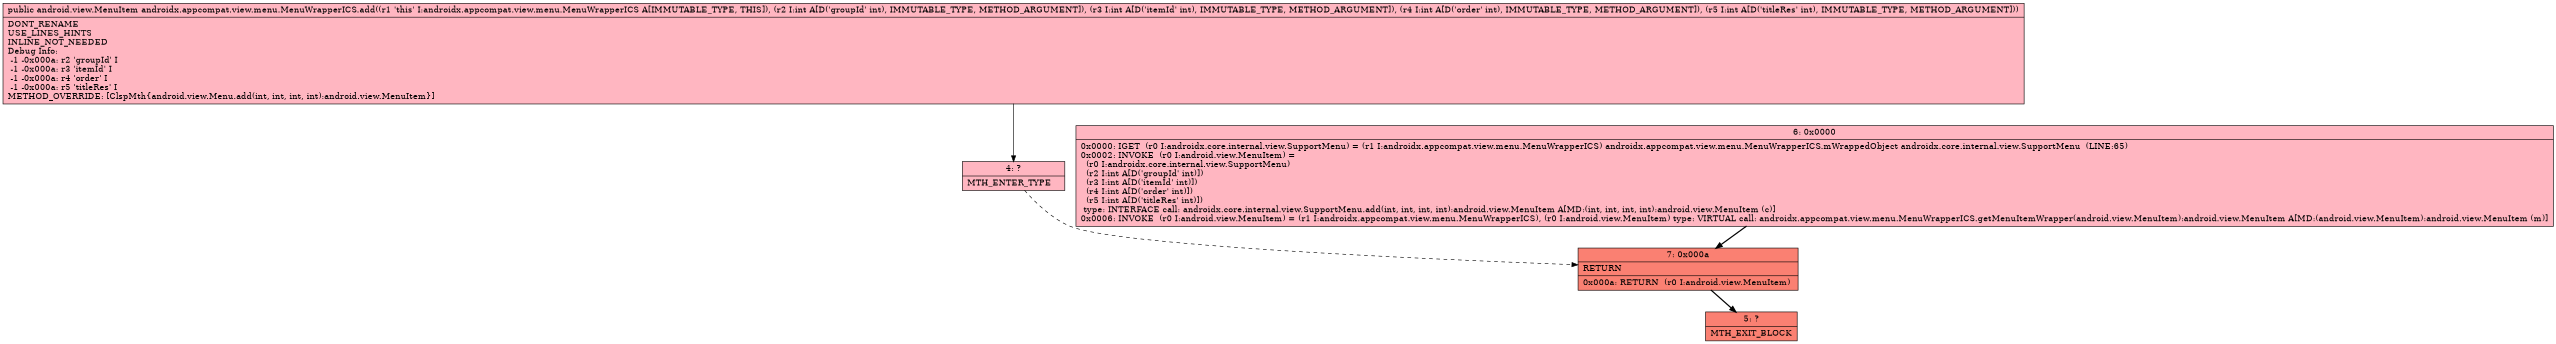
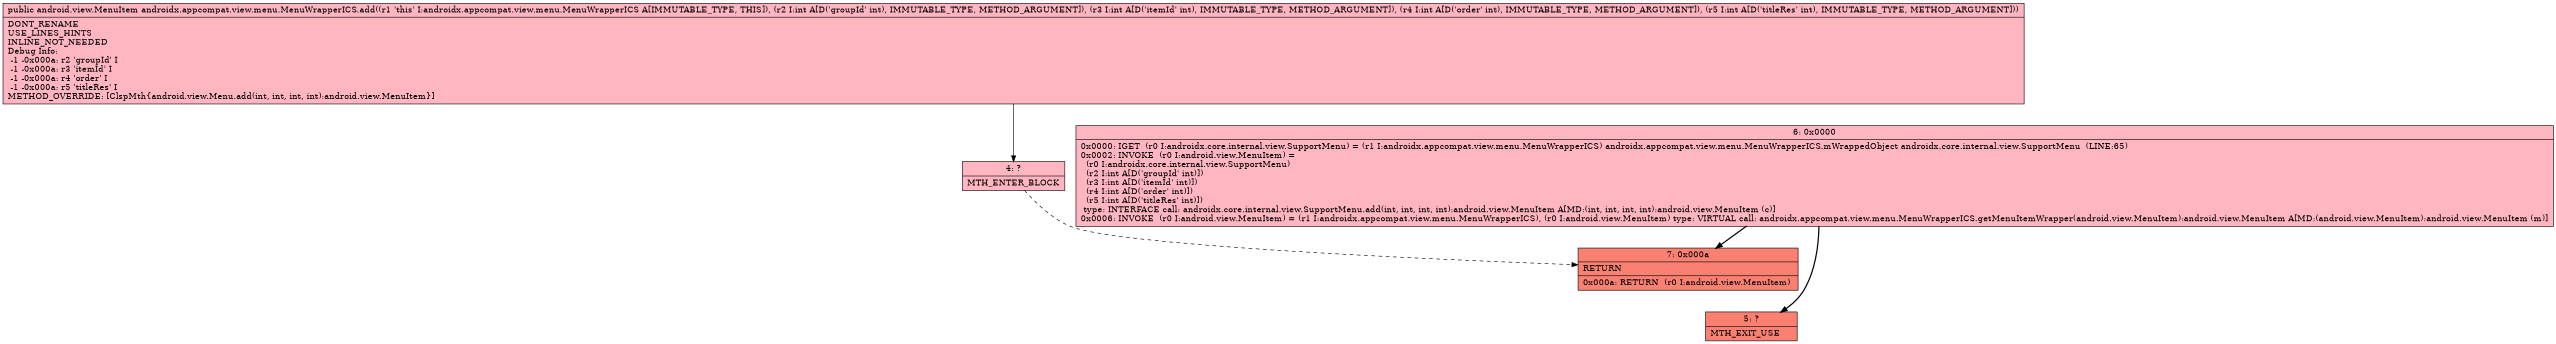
node "4: ?": text "MTH_ENTER_TYPE" -> "MTH_ENTER_BLOCK"
edge "7: 0x000a" -> "5: ?": now "6: 0x0000" -> "5: ?"
node "5: ?": text "MTH_EXIT_BLOCK" -> "MTH_EXIT_USE"
